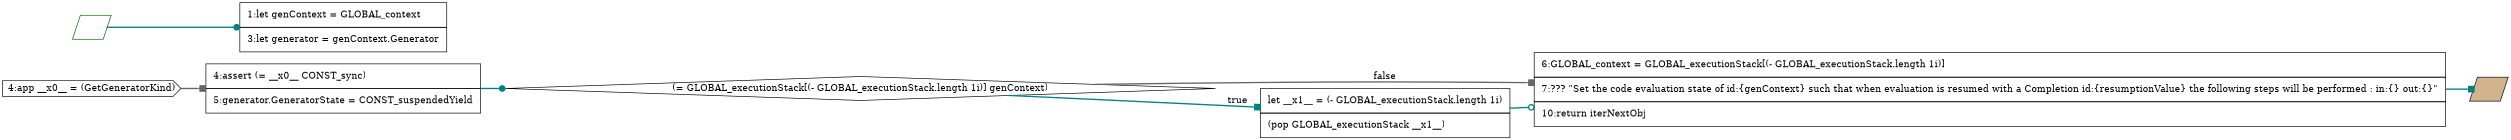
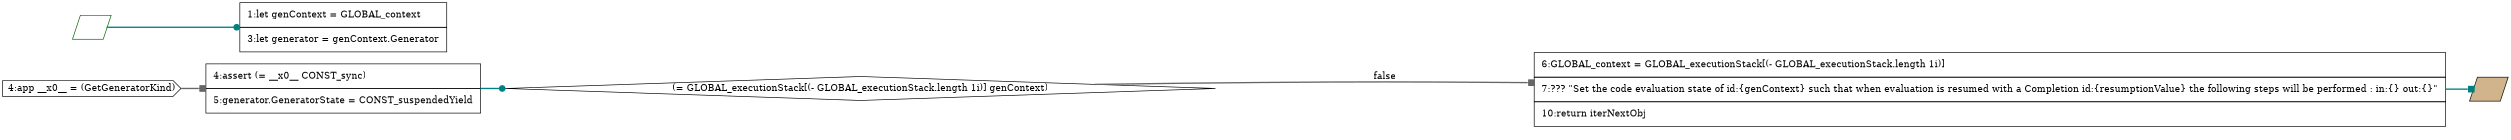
node "let __x1__ = (- GLOBAL_executionStack.length 1i)": removed
